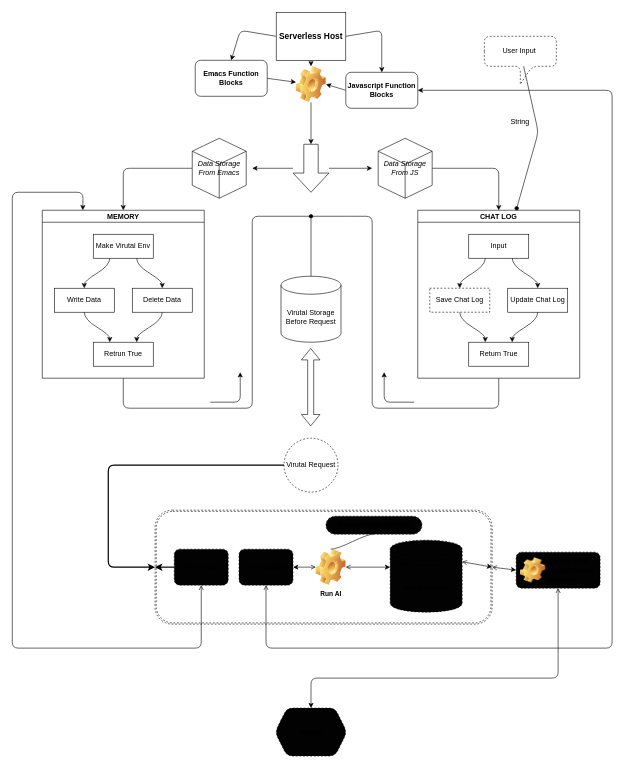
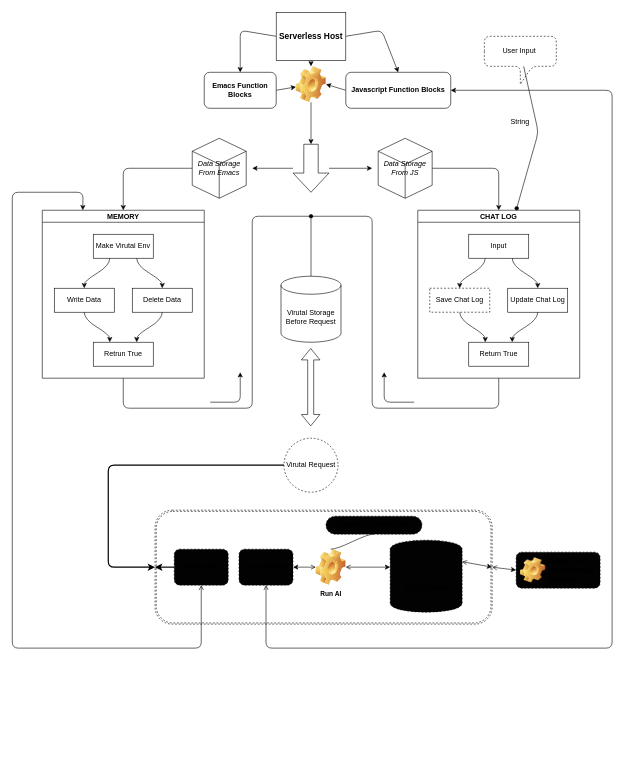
node "Emacs Function Blocks": moved (231, 78) -> (240, 90)
node "Javascript Function Blocks": size 72x36 -> 105x36
edge "Select The Most Similar Answer" -- "Result": removed
node "Result": removed
